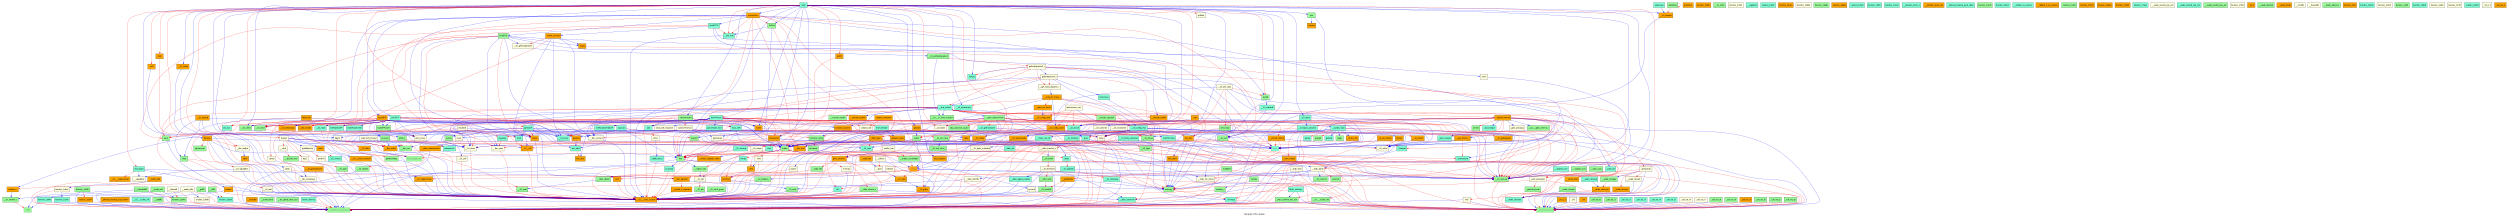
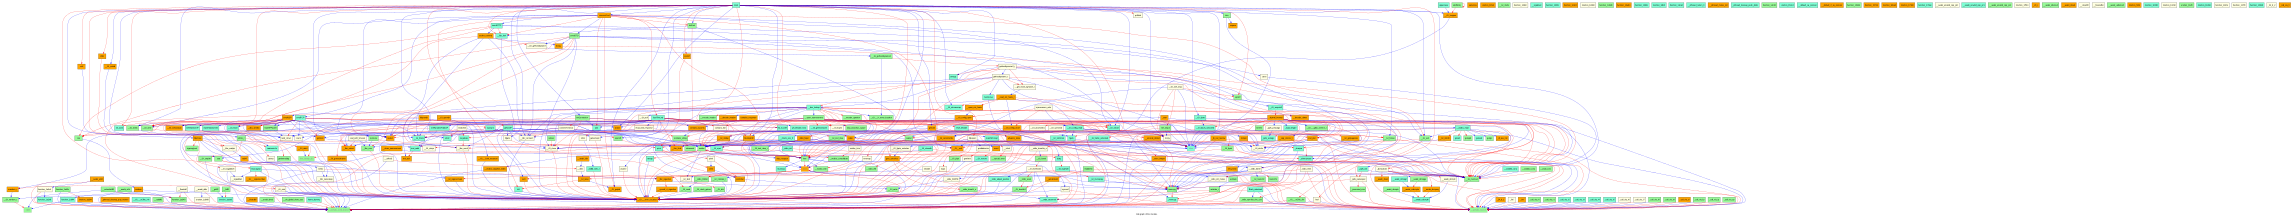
edge "get_telstate_host" -> "__GI_poll": now "__dns_lookup" -> "__GI_poll"
